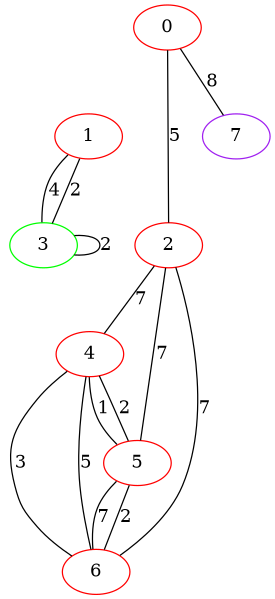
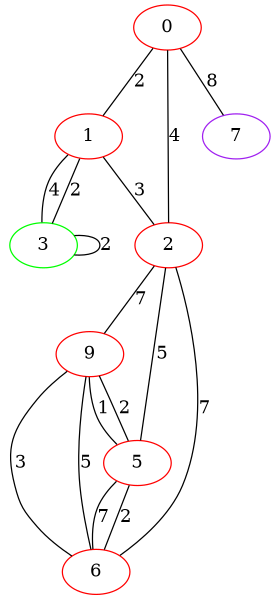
edge "0" -- "1": added, label "2"
edge "0" -- "2": label "5" -> "4"
edge "1" -- "2": added, label "3"
node "4": label "4" -> "9"
edge "2" -- "5": label "7" -> "5"
